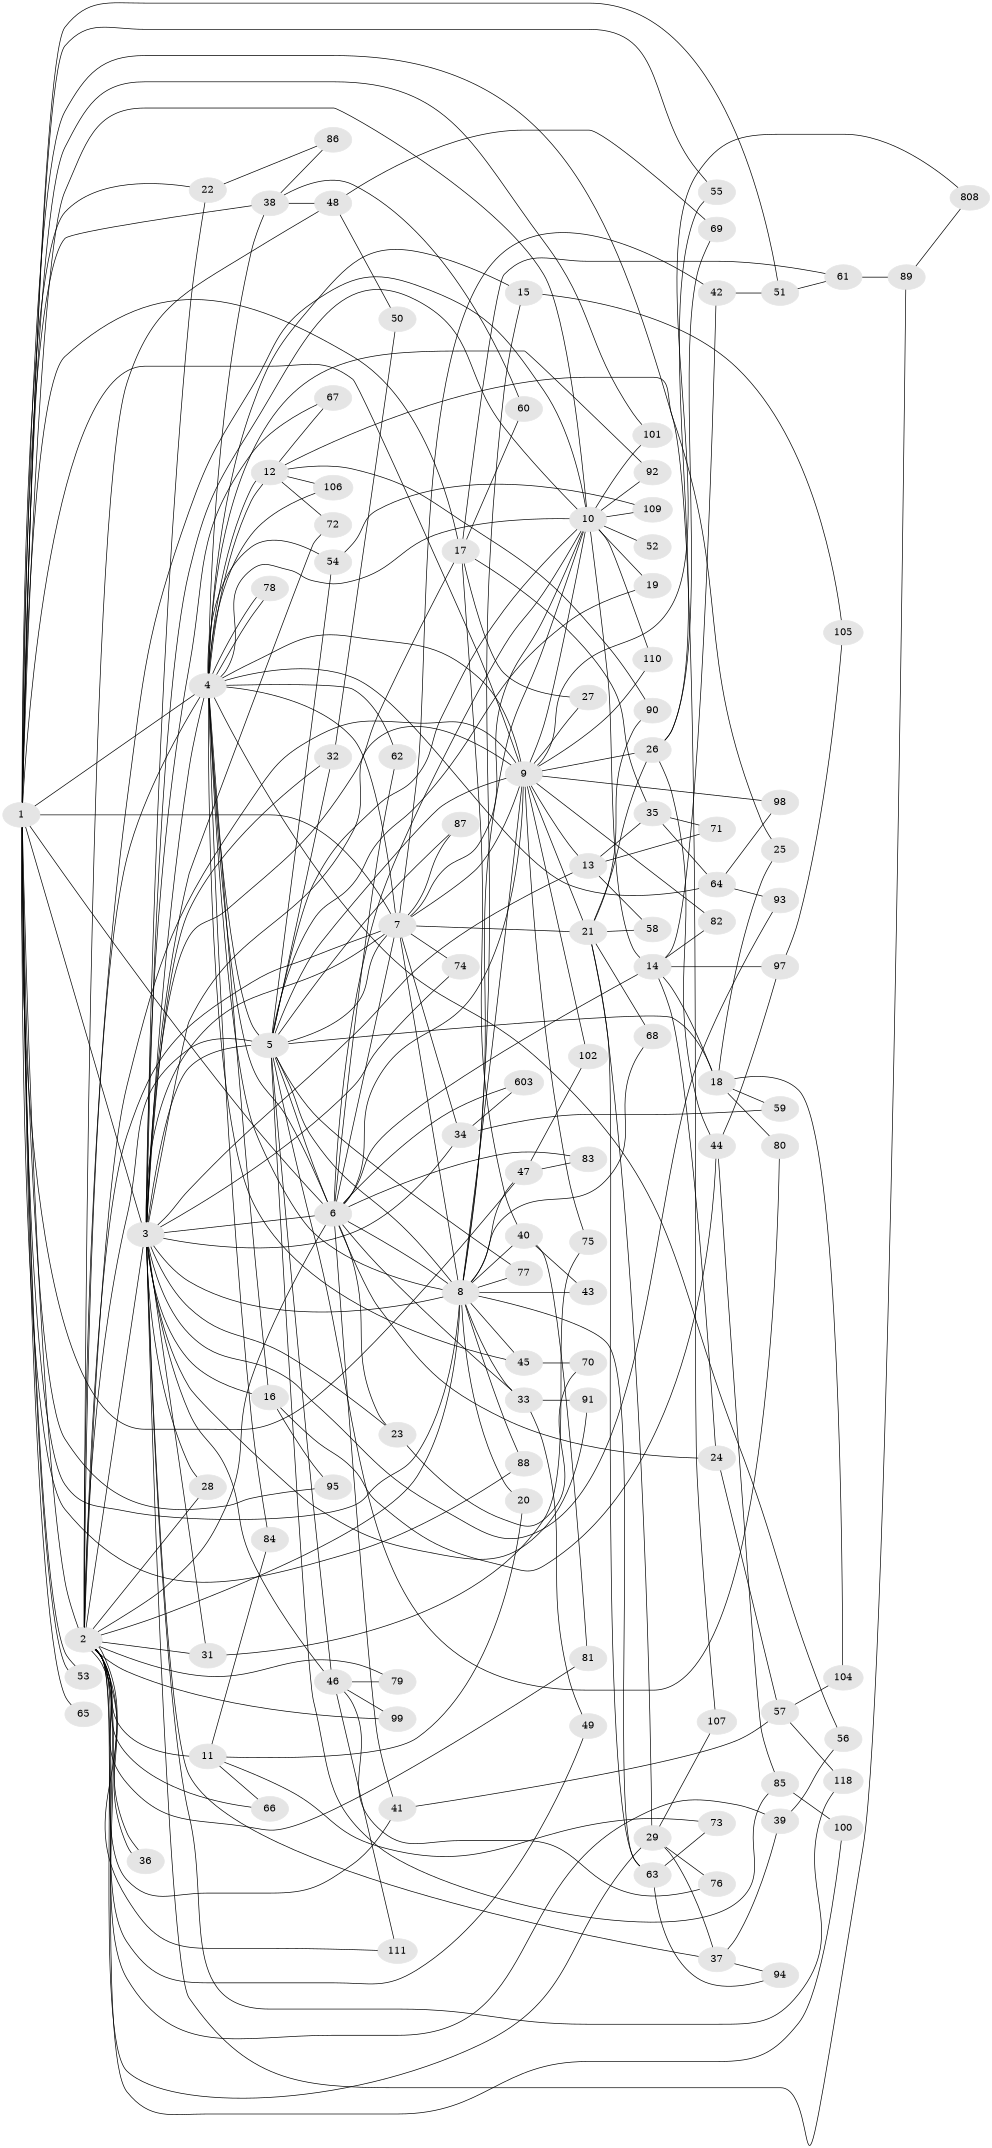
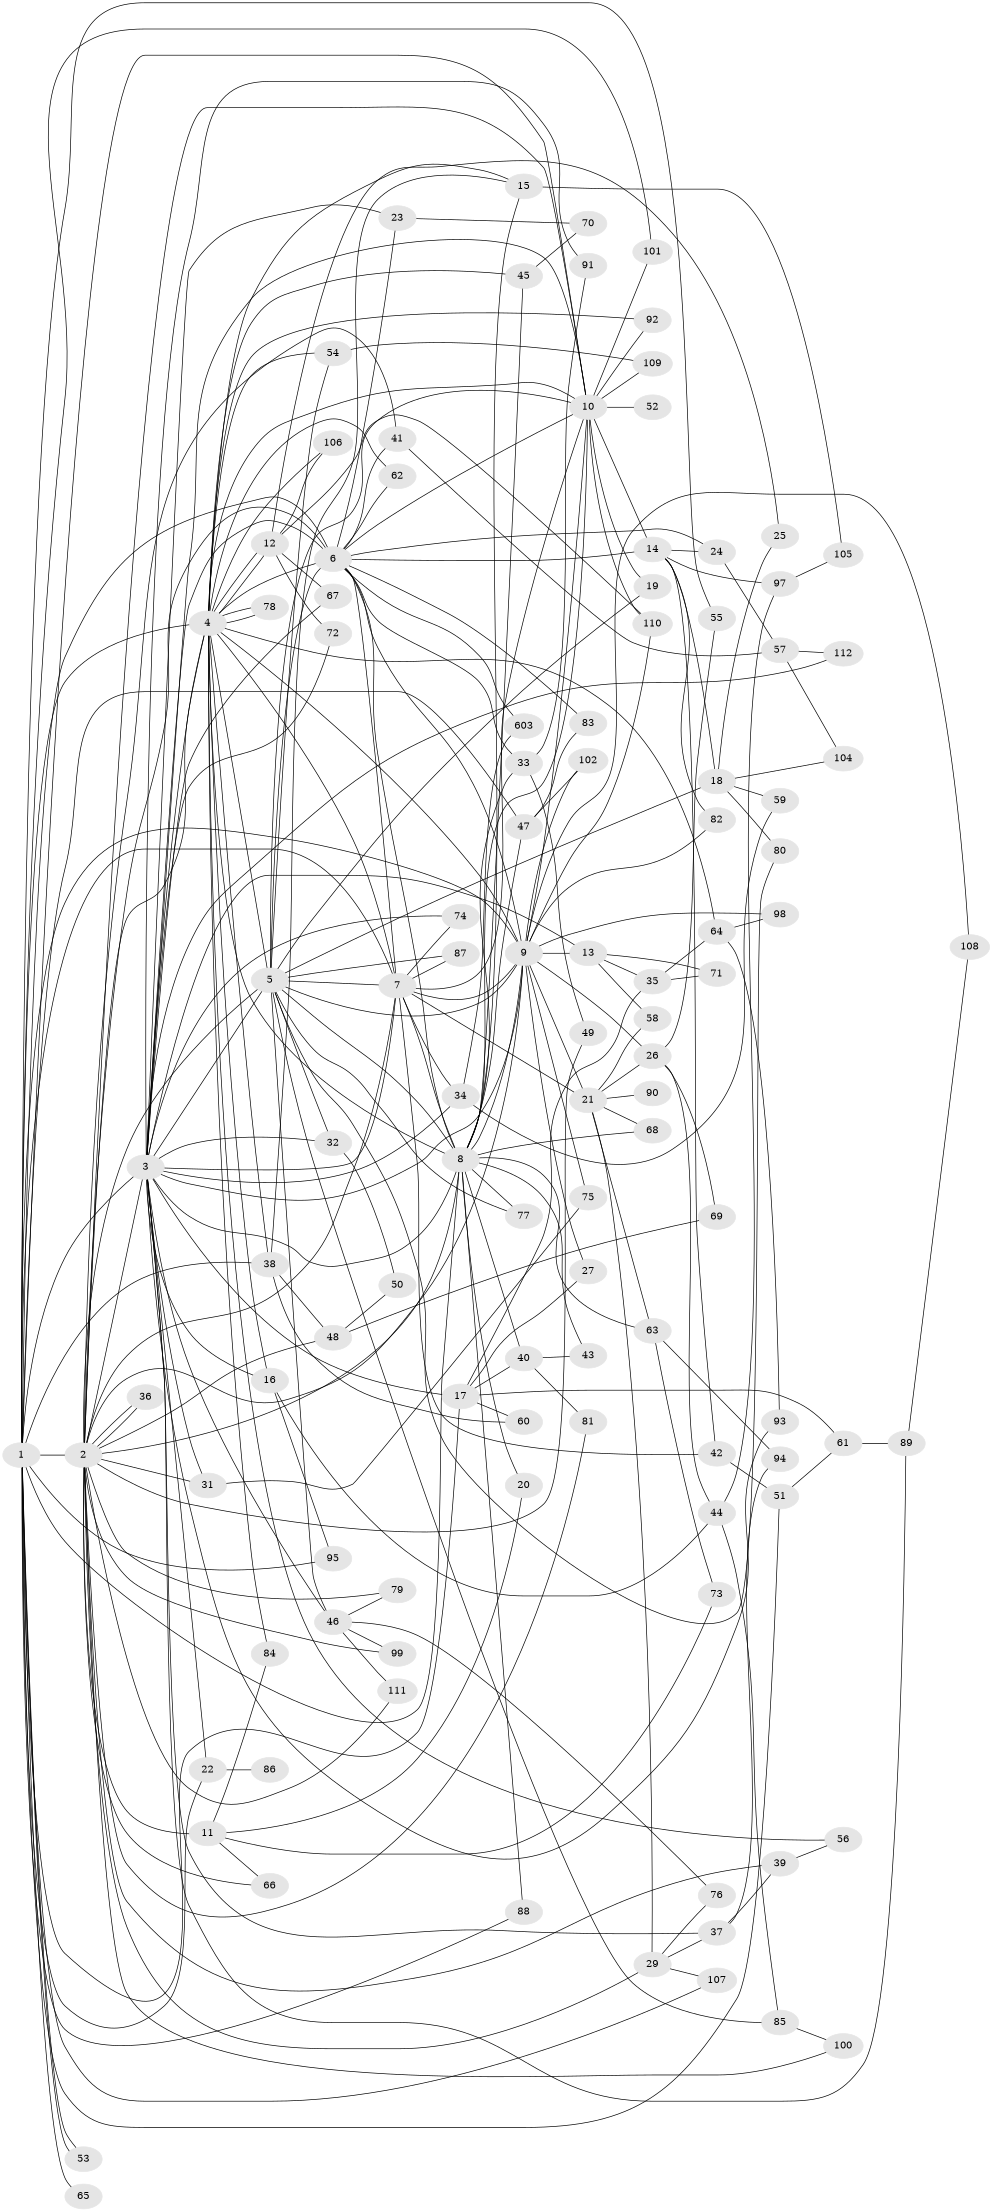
edge "86" -- "38": now "15" -- "38"
node "808": label "808" -> "108"
edge "12" -- "90": now "12" -- "110"
node "28": removed
node "118": label "118" -> "112"
